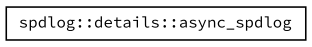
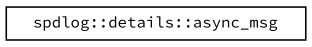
node "spdlog::details::async_spdlog": label "spdlog::details::async_spdlog" -> "spdlog::details::async_msg"
